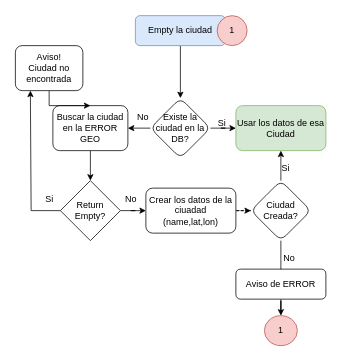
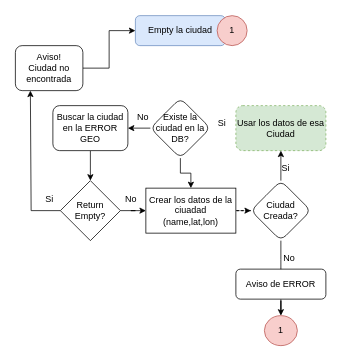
edge "Empty la ciudad" -> "Existe la ciudad en la DB?": removed
edge "Aviso! Ciudad no encontrada" -> "Buscar la ciudad en la ERROR GEO": now "Aviso! Ciudad no encontrada" -> "Empty la ciudad"
edge "Existe la ciudad en la DB?" -> "Usar los datos de esa Ciudad": now "Existe la ciudad en la DB?" -> "Crear los datos de la ciuadad (name,lat,lon)"
node "Usar los datos de esa Ciudad": style solid -> dashed
node "Crear los datos de la ciuadad (name,lat,lon)": shape rounded rectangle -> rectangle
